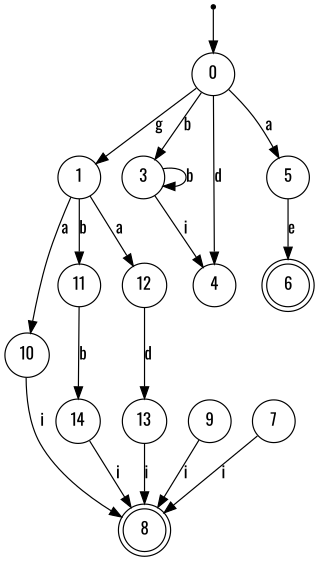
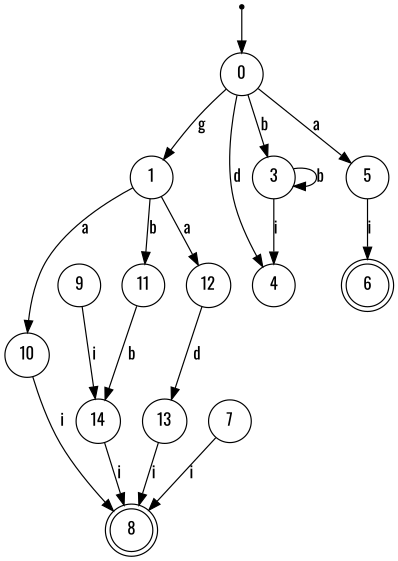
edge "5" -> "6": label "e" -> "i"
edge "9" -> "8": now "9" -> "14"
